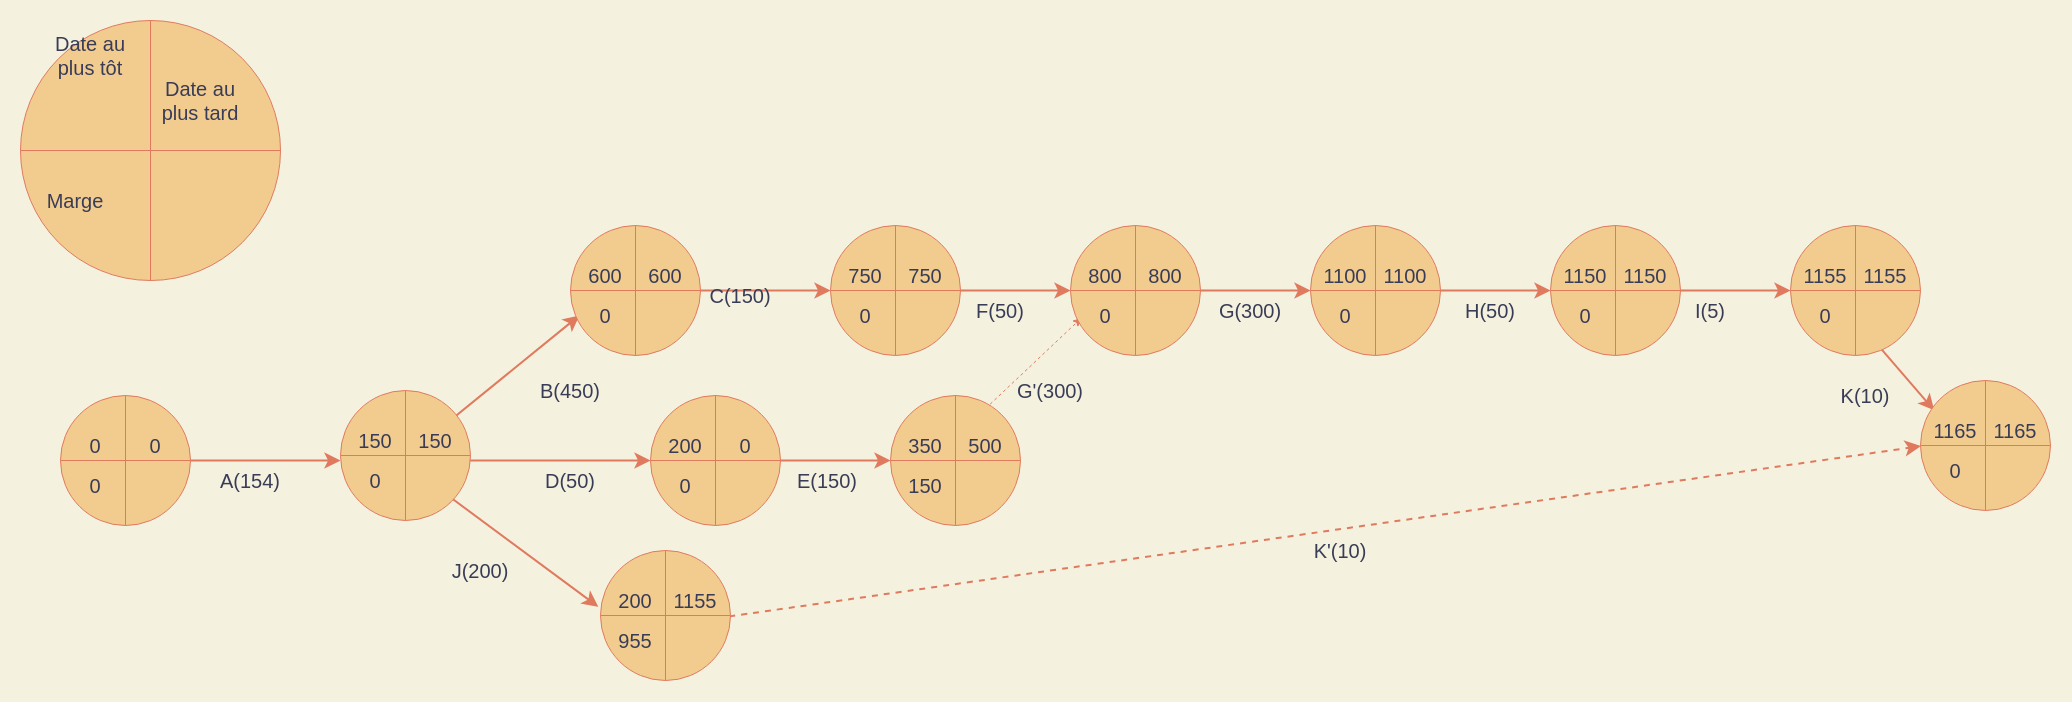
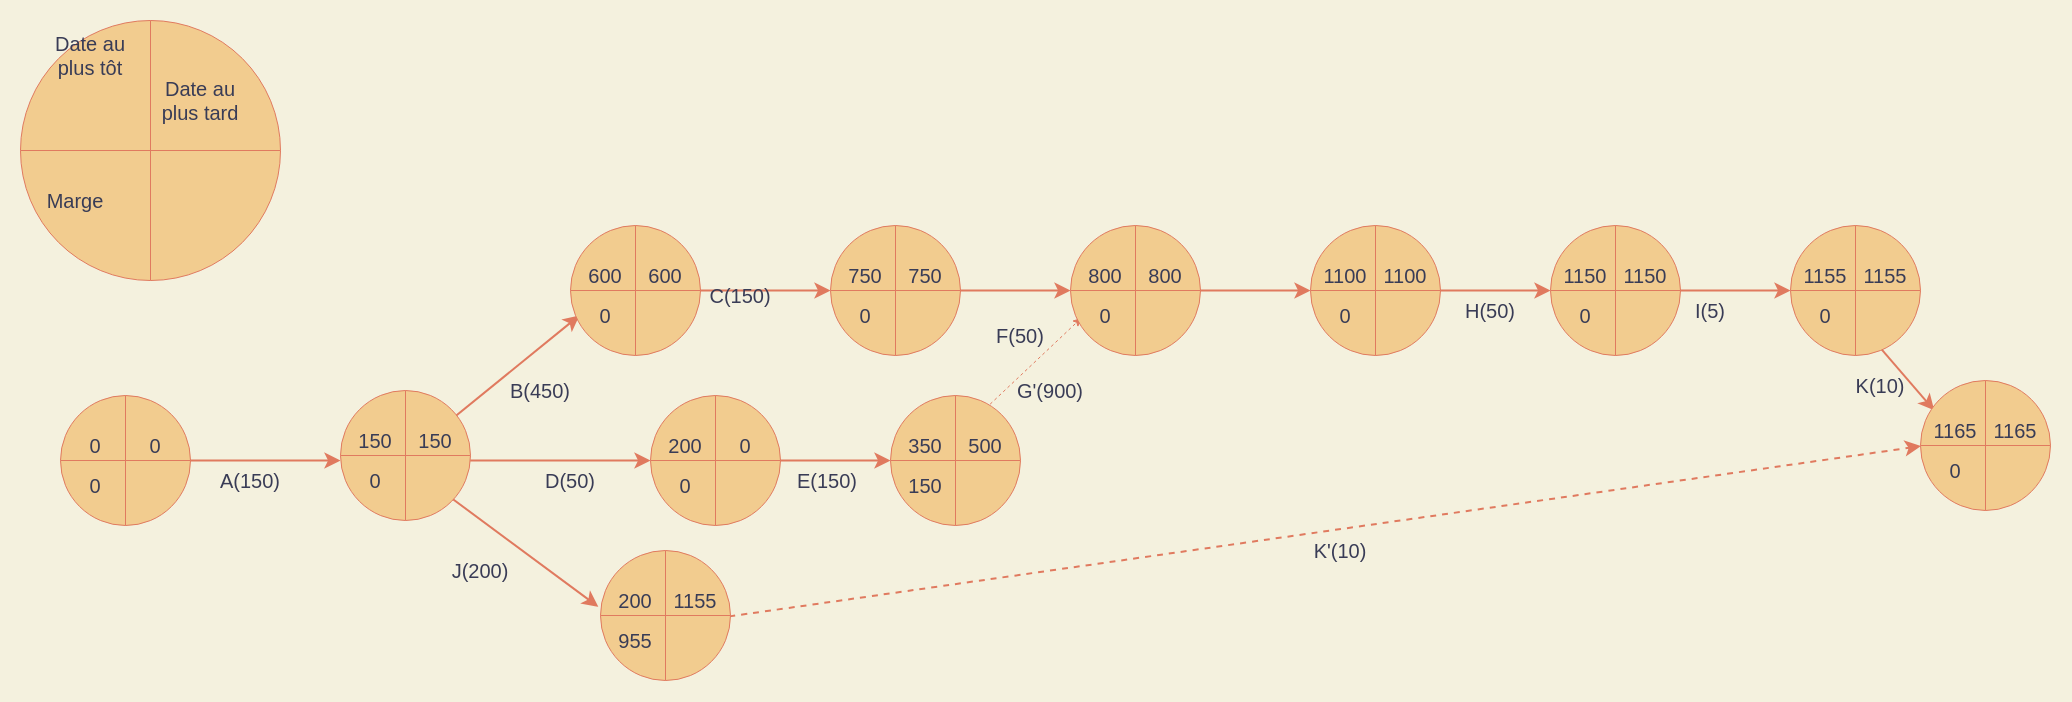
node "F(50)": moved (1001, 311) -> (1021, 336)
node "G(300)": removed
node "B(450)": moved (571, 391) -> (541, 391)
node "G'(300)": label "G'(300)" -> "G'(900)"
node "K(10)": moved (1866, 396) -> (1881, 386)
node "A(154)": label "A(154)" -> "A(150)"
